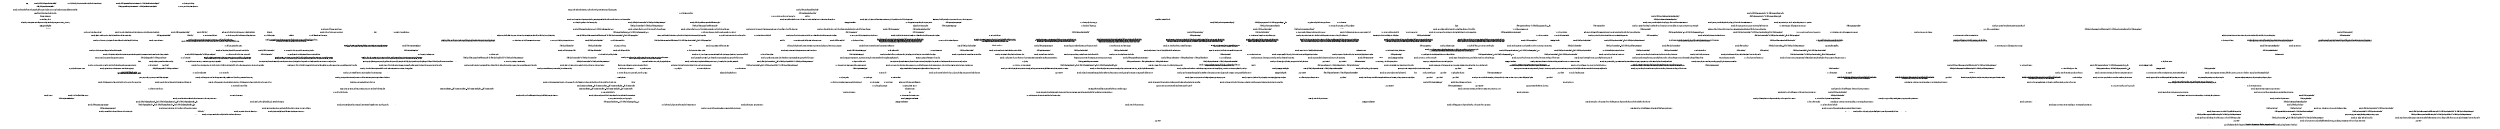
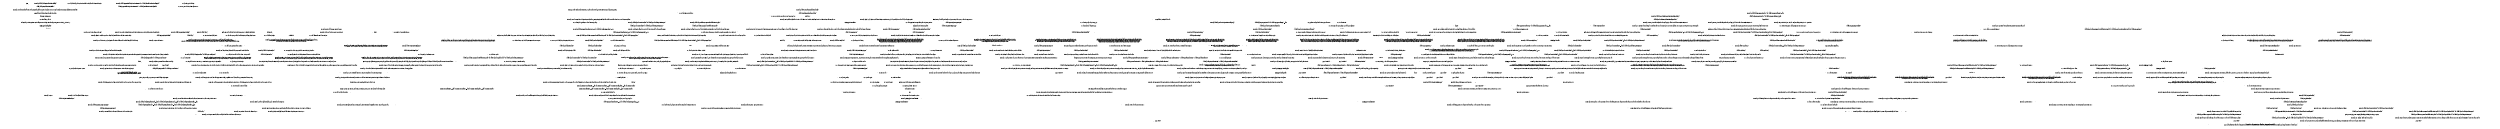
node "You: Say nothing.": removed
